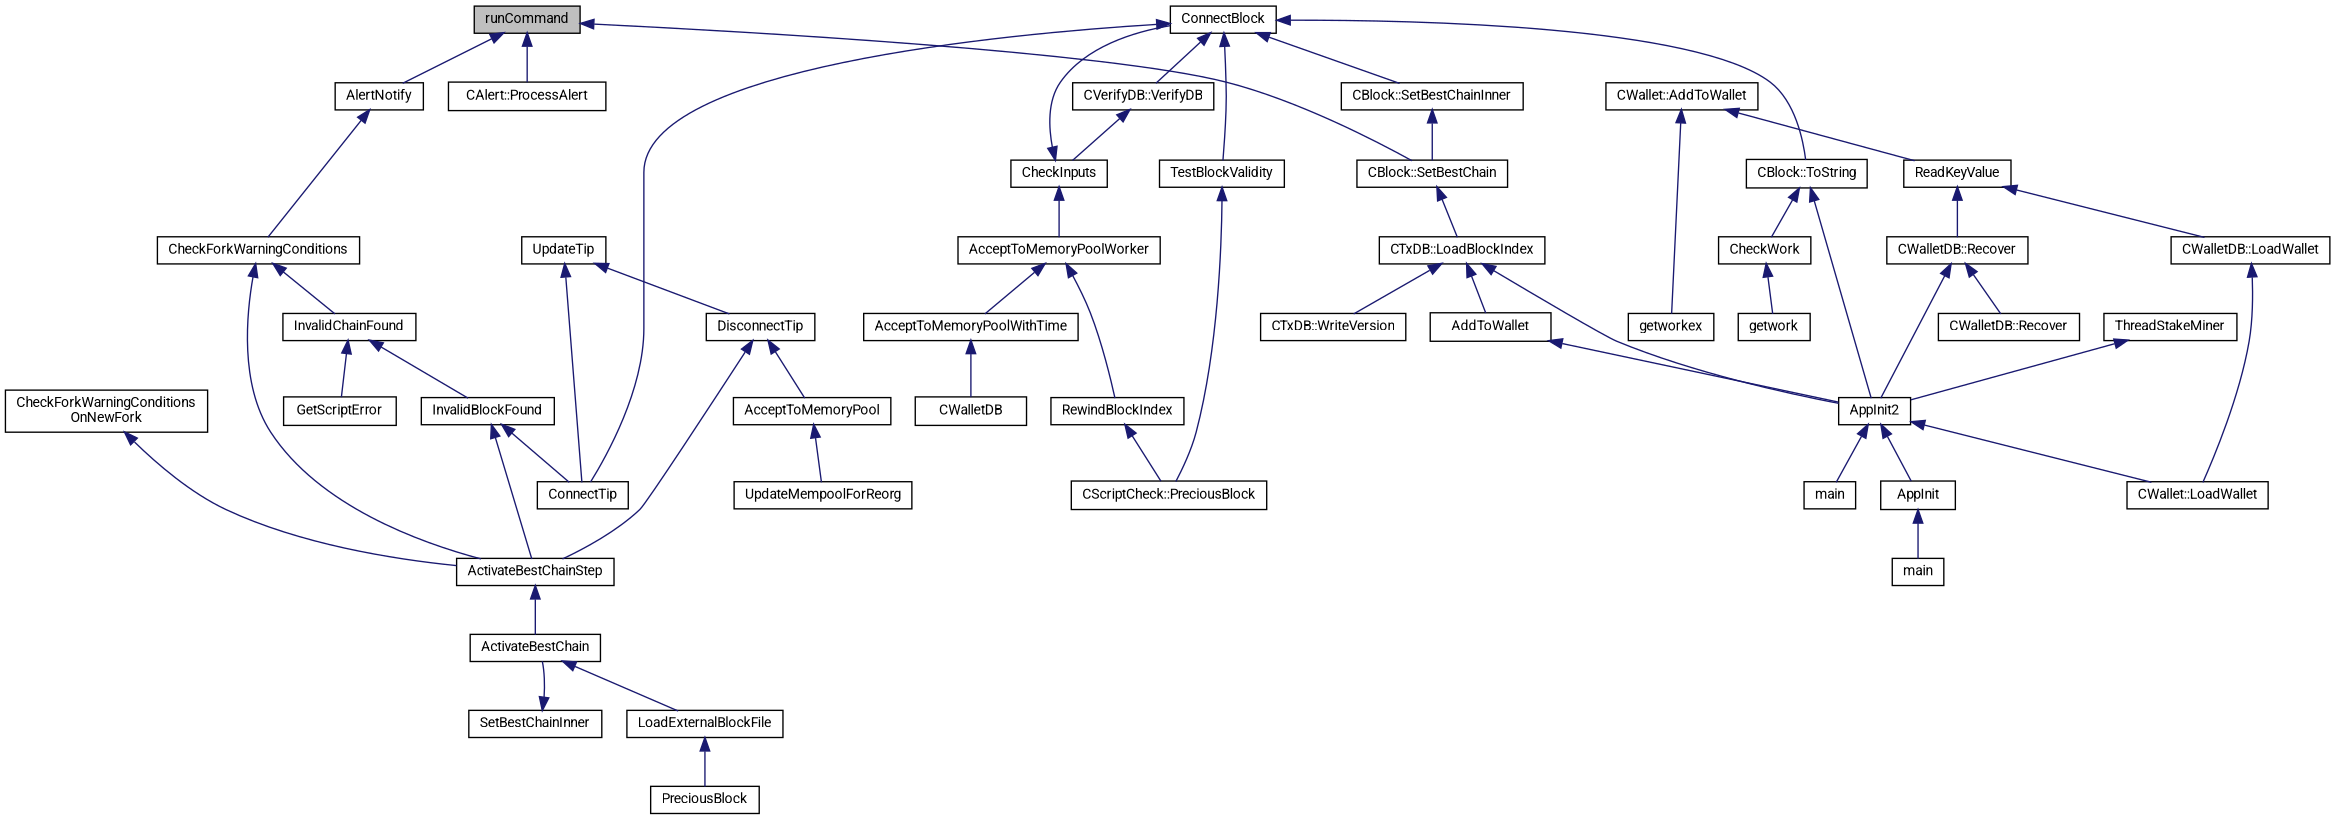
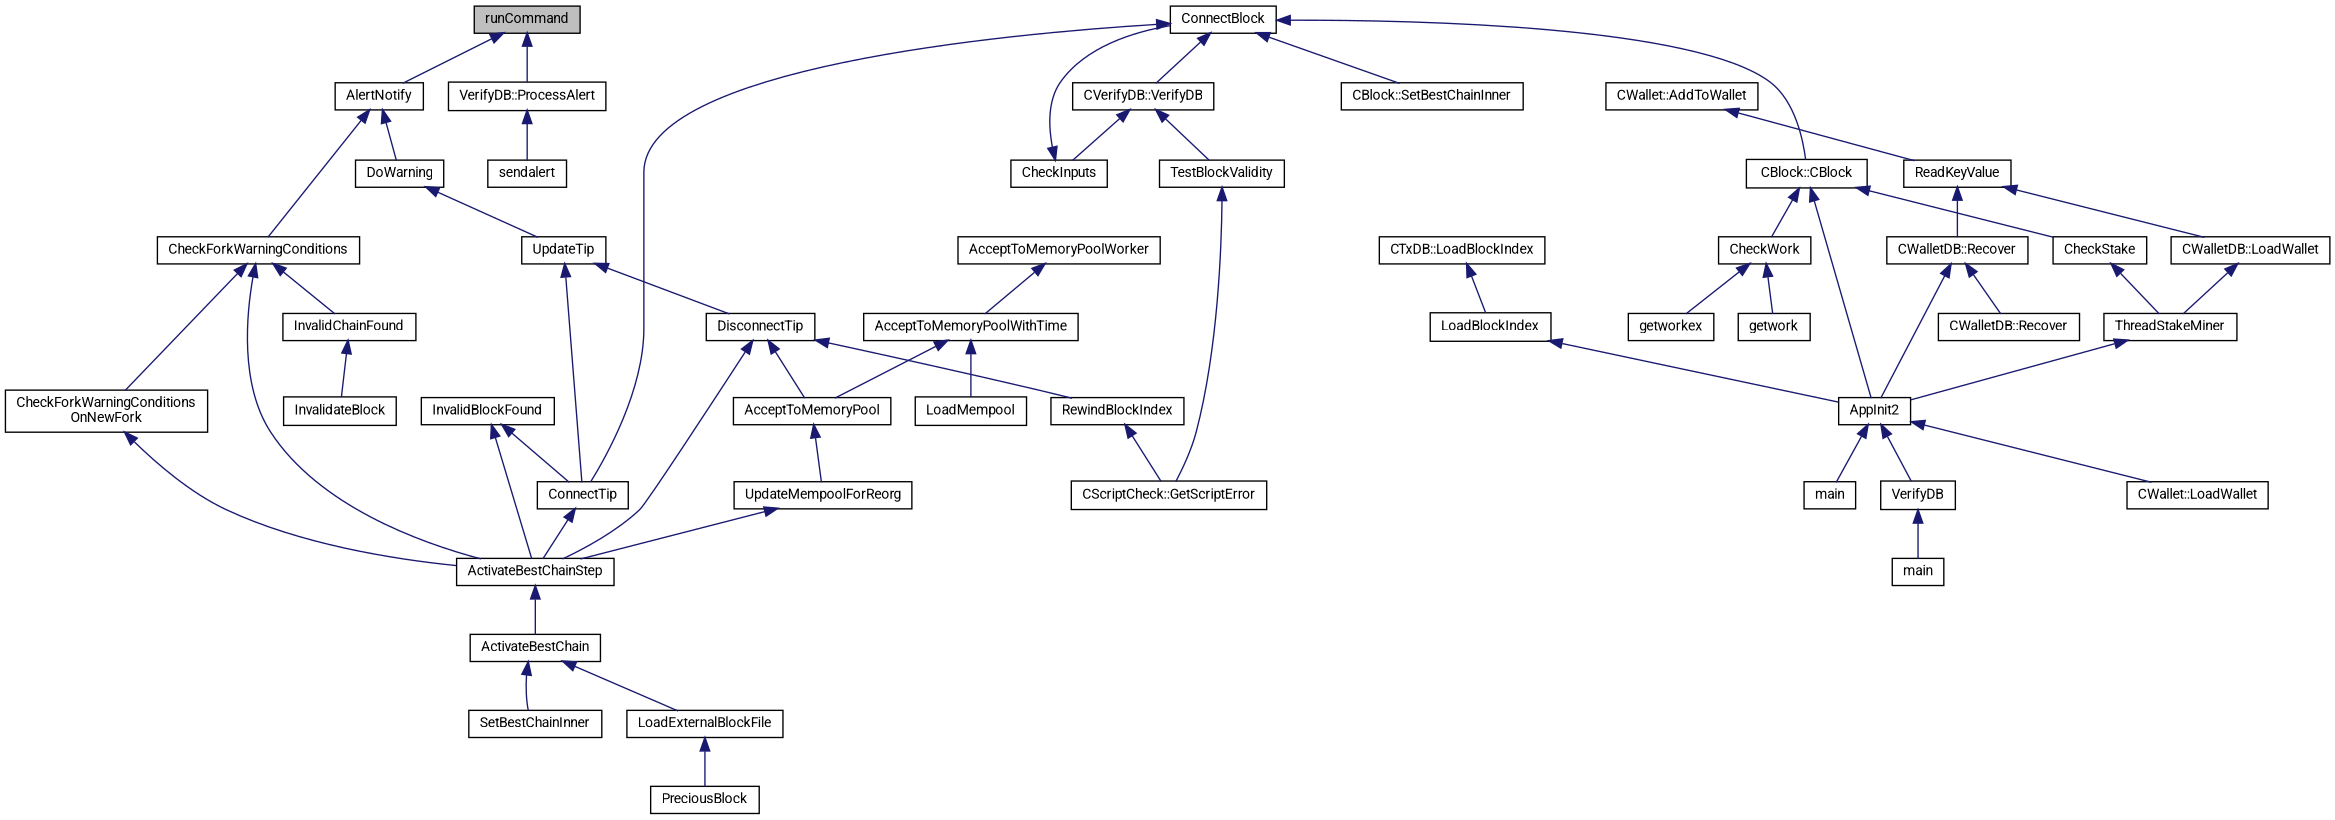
node "CAlert::ProcessAlert": label "CAlert::ProcessAlert" -> "VerifyDB::ProcessAlert"
edge "TestBlockValidity" -> "ConnectBlock": now "TestBlockValidity" -> "CVerifyDB::VerifyDB"
node "DoWarning": added
node "sendalert": added
node "CBlock::SetBestChain": removed
node "CBlock::ToString": label "CBlock::ToString" -> "CBlock::CBlock"
edge "getworkex" -> "CWallet::AddToWallet": now "getworkex" -> "CheckWork"
edge "AcceptToMemoryPoolWorker" -> "CheckInputs": removed
node "CheckStake": added
node "CTxDB::WriteVersion": removed
node "AddToWallet": label "AddToWallet" -> "LoadBlockIndex"
edge "CheckForkWarningConditions OnNewFork" -> "CheckForkWarningConditions": added
edge "RewindBlockIndex" -> "AcceptToMemoryPoolWorker": now "RewindBlockIndex" -> "DisconnectTip"
edge "AppInit2" -> "CTxDB::LoadBlockIndex": removed
edge "AcceptToMemoryPool" -> "AcceptToMemoryPoolWithTime": added
edge "InvalidBlockFound" -> "InvalidChainFound": removed
edge "CWallet::LoadWallet" -> "CWalletDB::LoadWallet": now "ThreadStakeMiner" -> "CWalletDB::LoadWallet"
node "GetScriptError": label "GetScriptError" -> "InvalidateBlock"
node "CWalletDB": label "CWalletDB" -> "LoadMempool"
node "CScriptCheck::PreciousBlock": label "CScriptCheck::PreciousBlock" -> "CScriptCheck::GetScriptError"
node "AppInit": label "AppInit" -> "VerifyDB"
edge "ActivateBestChainStep" -> "UpdateMempoolForReorg": added
edge "ActivateBestChainStep" -> "ConnectTip": added
edge "ActivateBestChain" -> "SetBestChainInner": reversed
